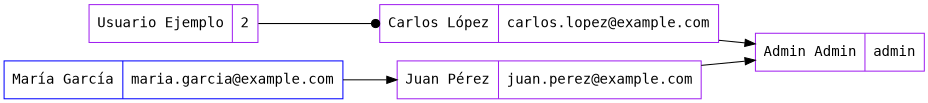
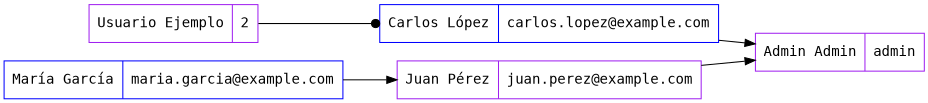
node "Carlos López": color purple -> blue
